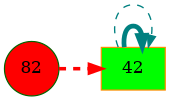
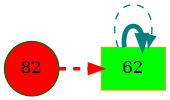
node "42": label "42" -> "62"
